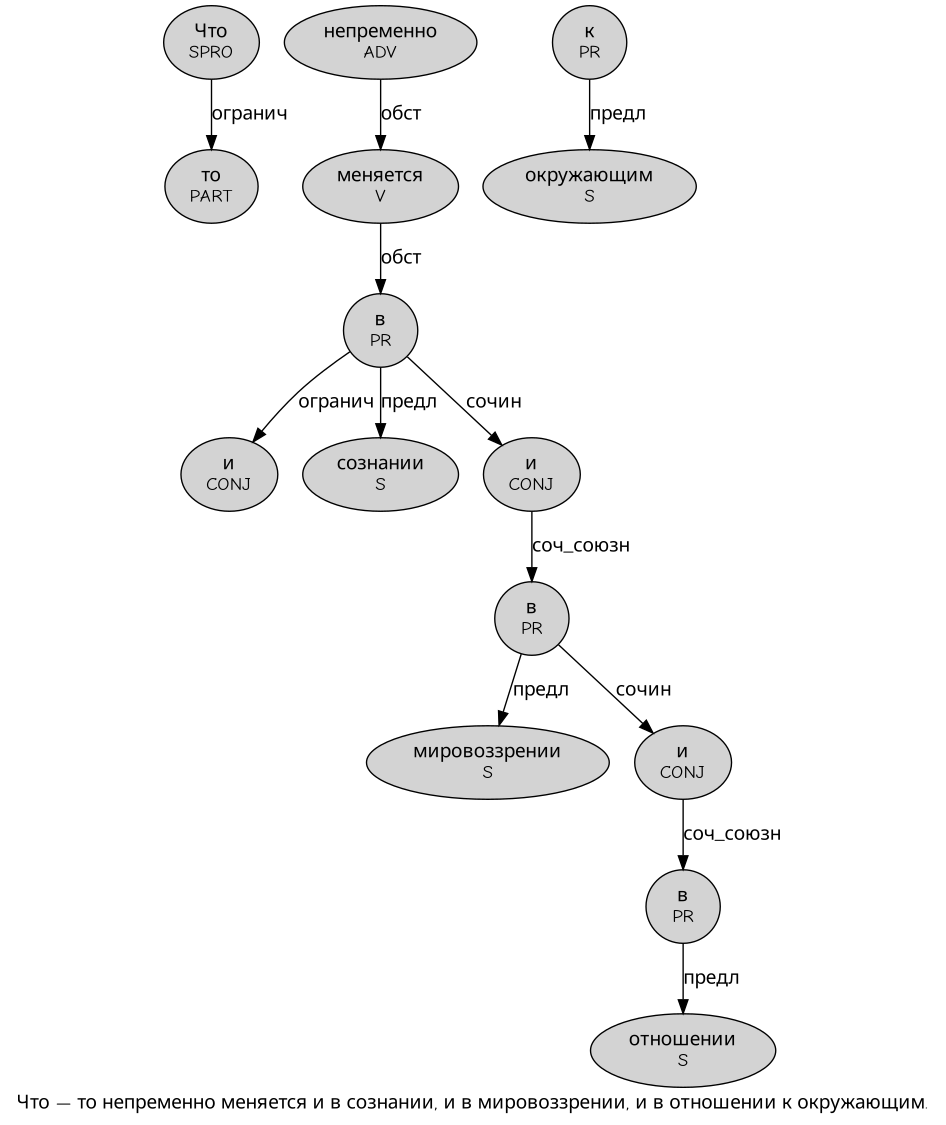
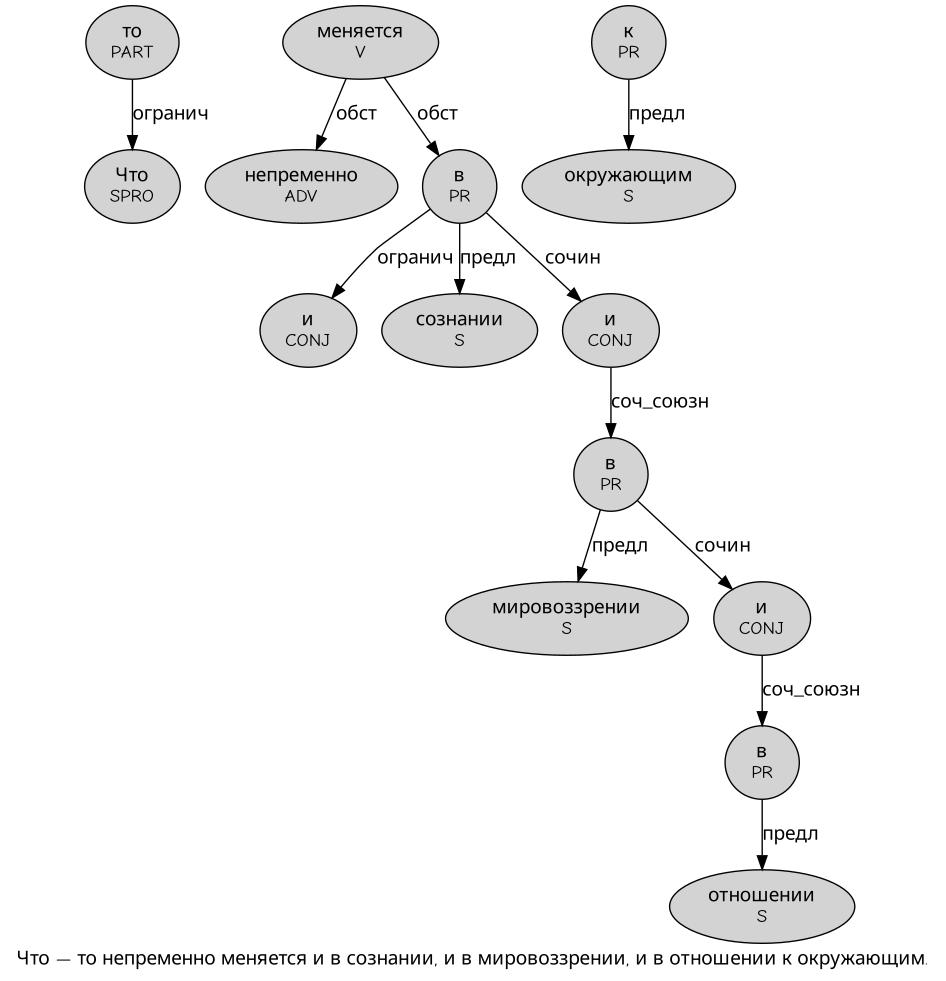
edge "Что SPRO" -> "то PART": reversed
edge "непременно ADV" -> "меняется V": reversed
